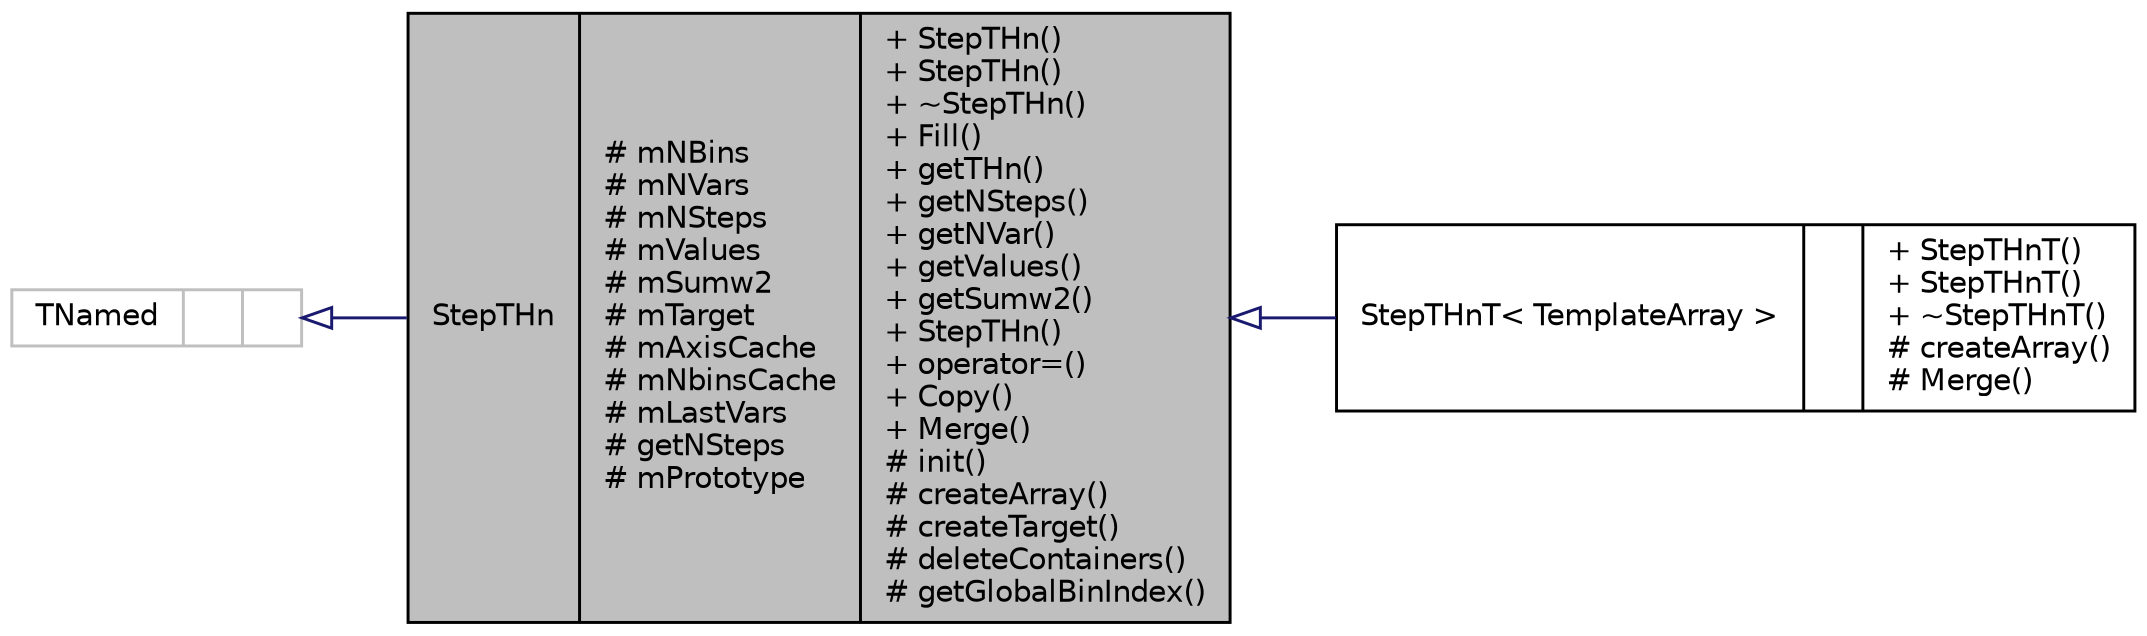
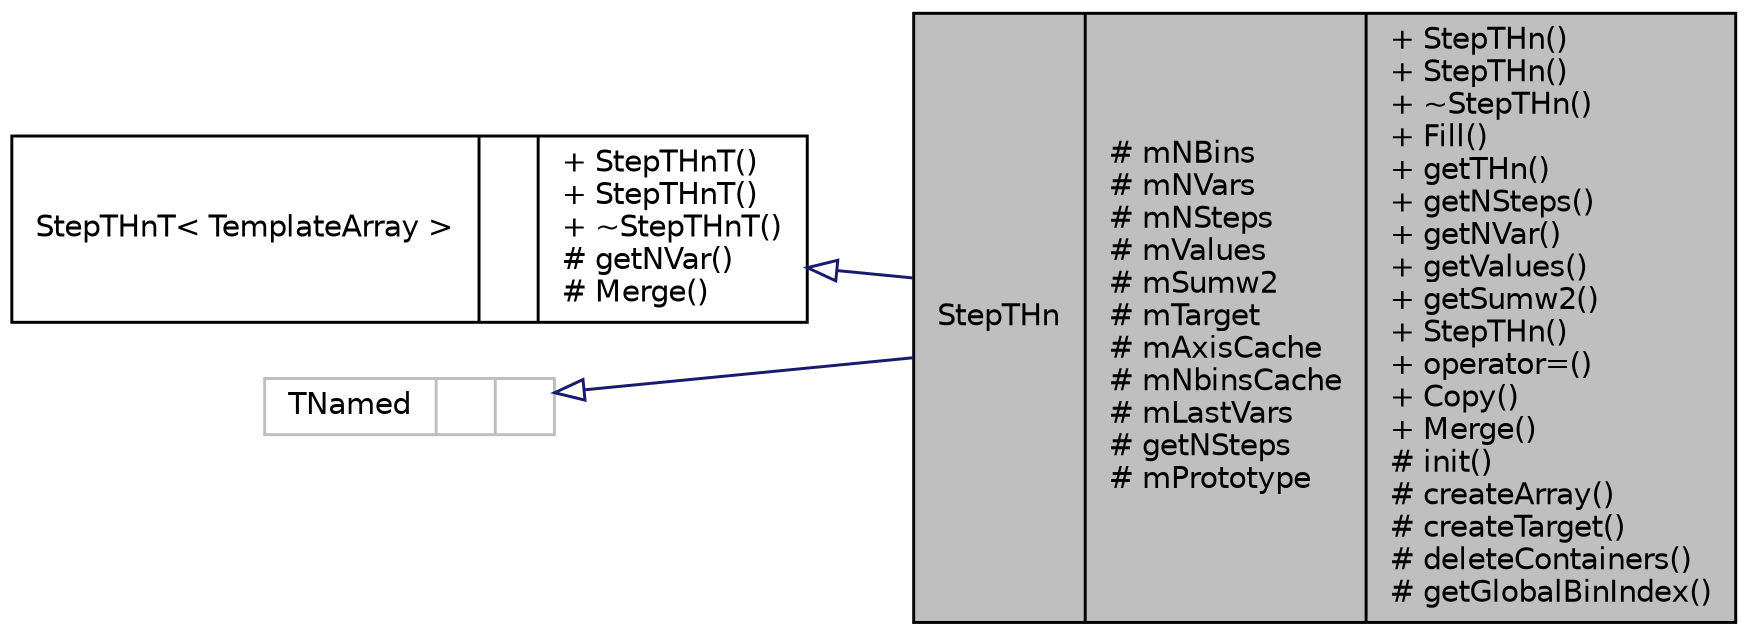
edge "StepTHnT< TemplateArray >" -> "StepTHn": reversed
node "StepTHnT< TemplateArray >": text "# createArray()" -> "# getNVar()"
